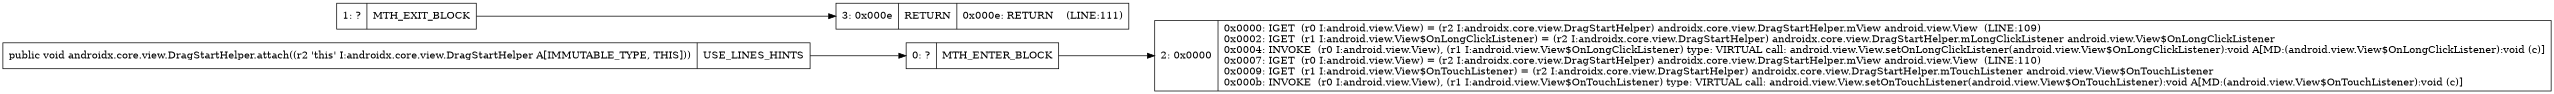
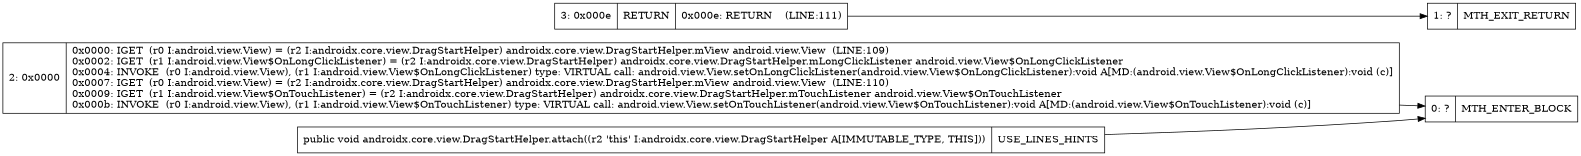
node "1: ?": text "MTH_EXIT_BLOCK" -> "MTH_EXIT_RETURN"
edge "1: ?" -> "3: 0x000e": reversed
edge "0: ?" -> "2: 0x0000": reversed
